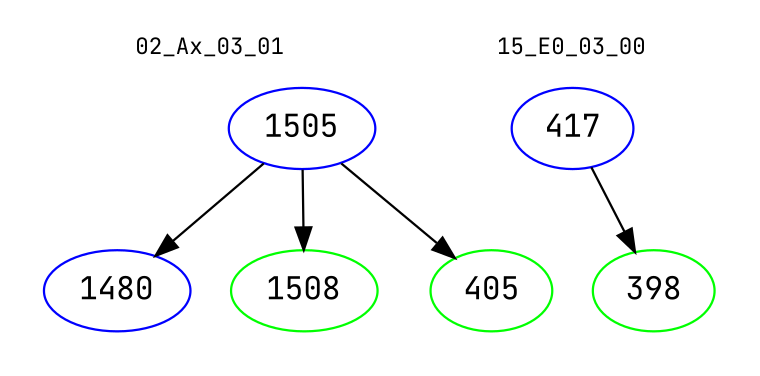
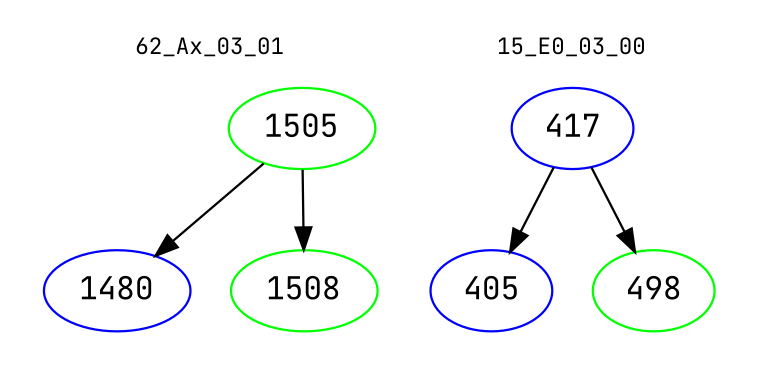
cluster "02_Ax_03_01": label "02_Ax_03_01" -> "62_Ax_03_01"
node "1505": color blue -> green
edge "1505" -> "405": now "417" -> "405"
node "405": color green -> blue
node "398": label "398" -> "498"
